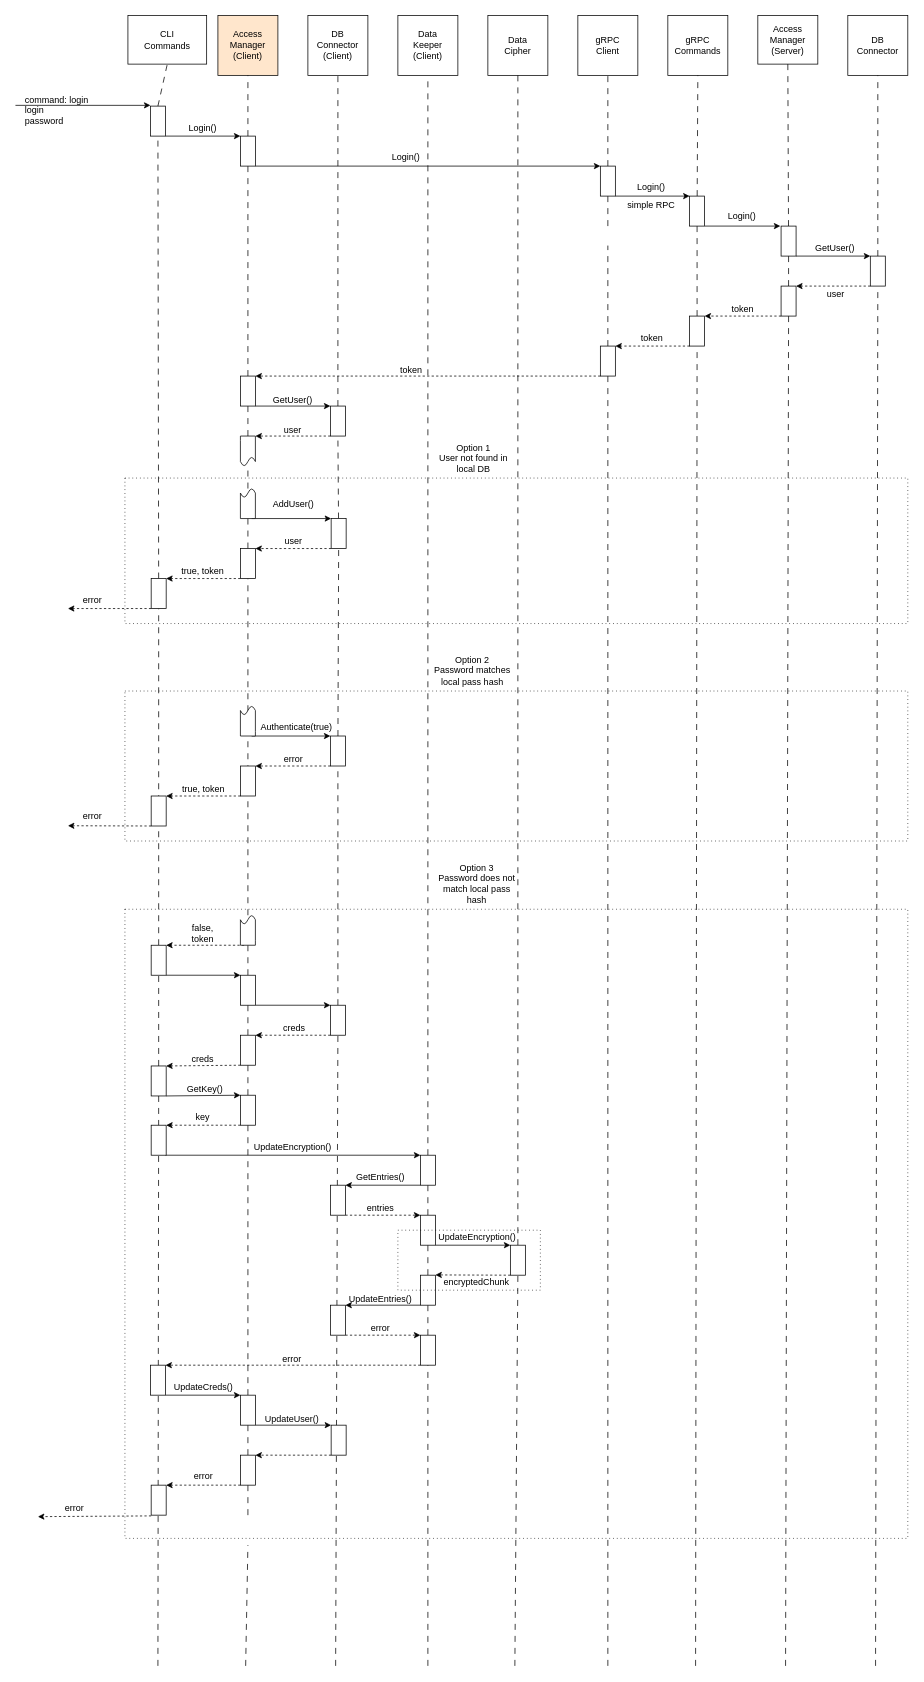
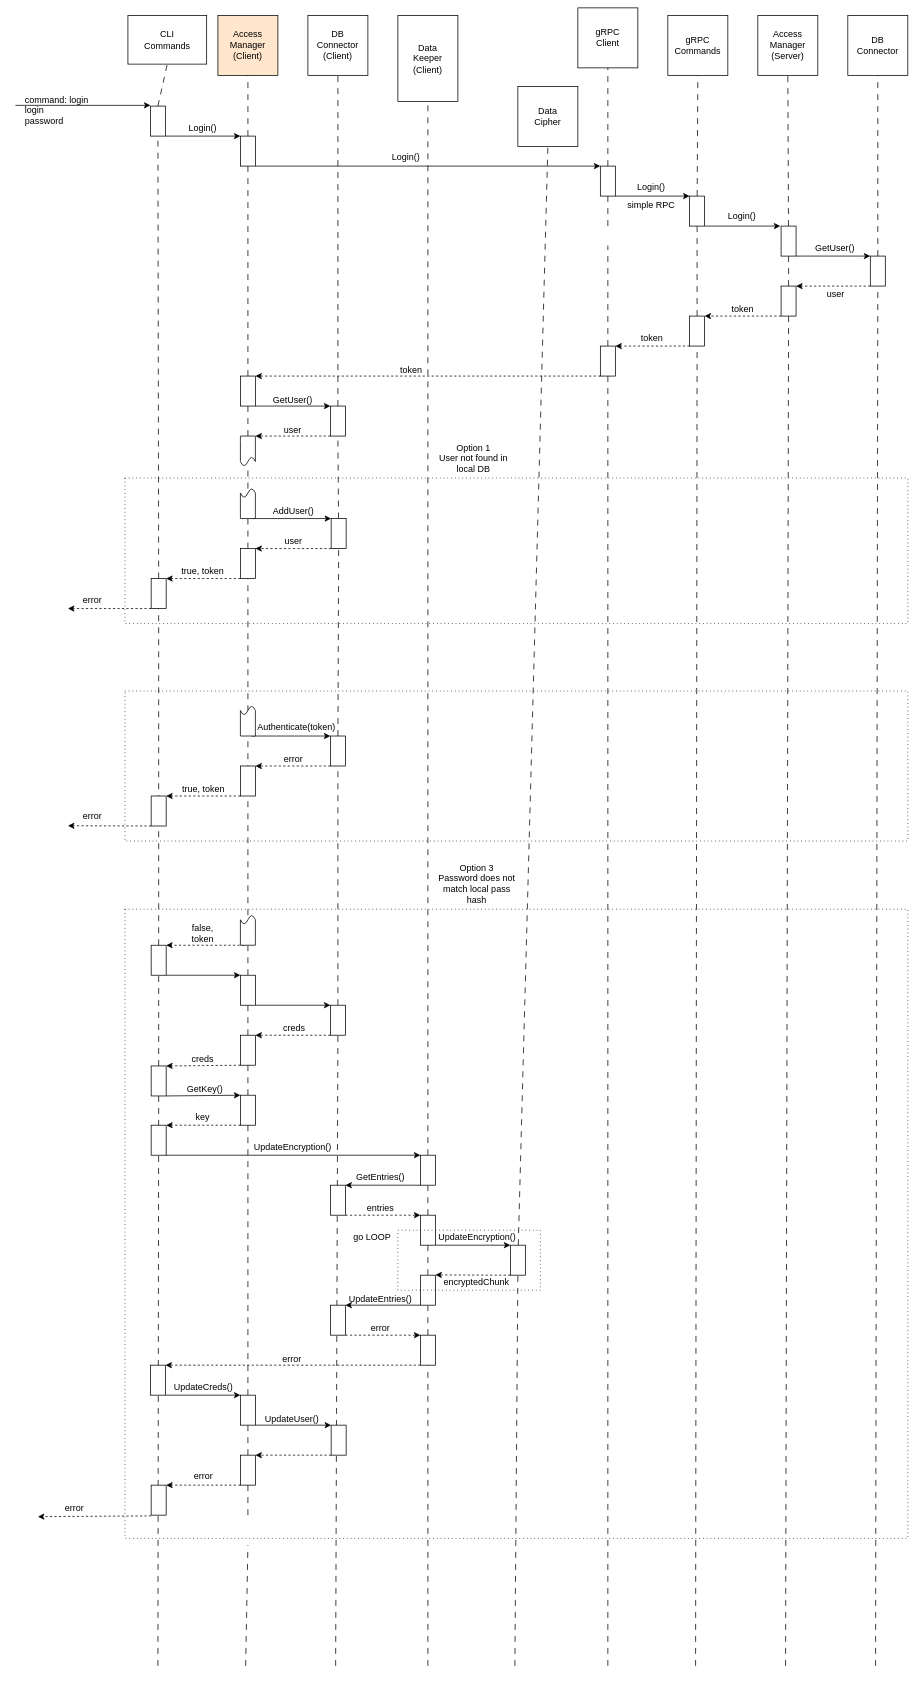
node "Access Manager (Server)": size 60x49 -> 60x60
node "Data Keeper (Client)": size 60x60 -> 60x86
node "Data Cipher": moved (518, 45) -> (548, 117)
node "gRPC Client": moved (608, 45) -> (608, 38)
node "AddUser()": moved (294, 504) -> (294, 512)
node "Option 2 Password matches local pass hash": removed
node "Authenticate(true)": label "Authenticate(true)" -> "Authenticate(token)"
node "go LOOP": added
